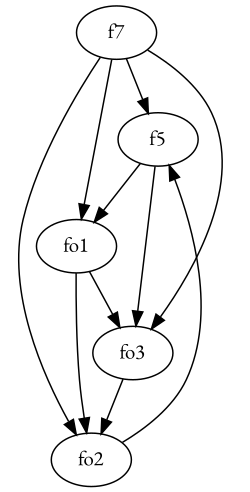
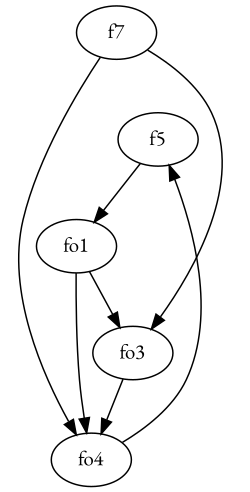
edge "f7" -> "f5": removed
edge "f7" -> "fo1": removed
edge "f5" -> "fo3": removed
node "fo2": label "fo2" -> "fo4"
